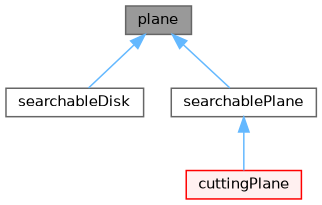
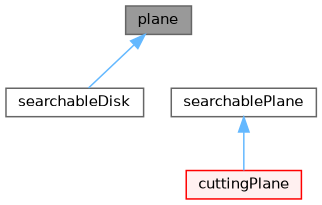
edge "searchablePlane" -> "plane": removed
